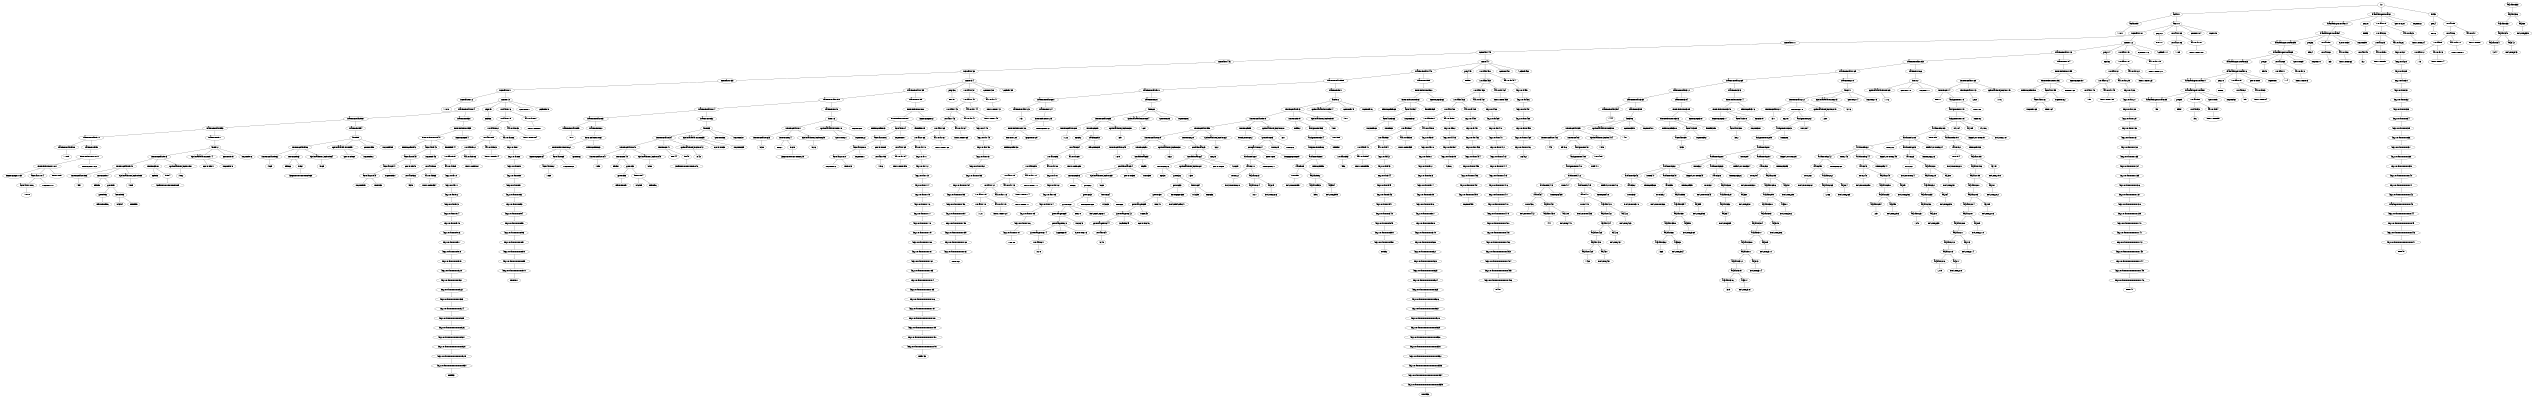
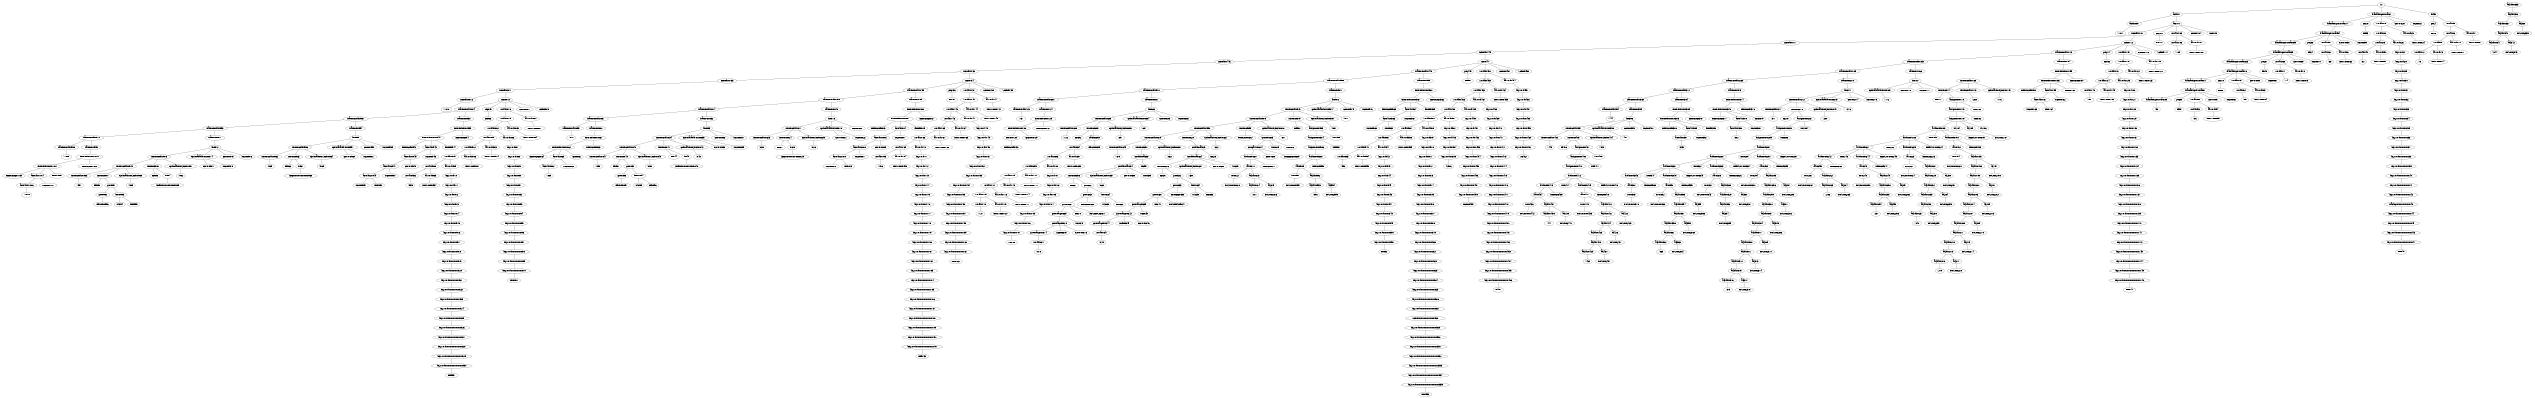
node "keyword___________________528": label "keyword___________________528" -> "scene___________________528"
